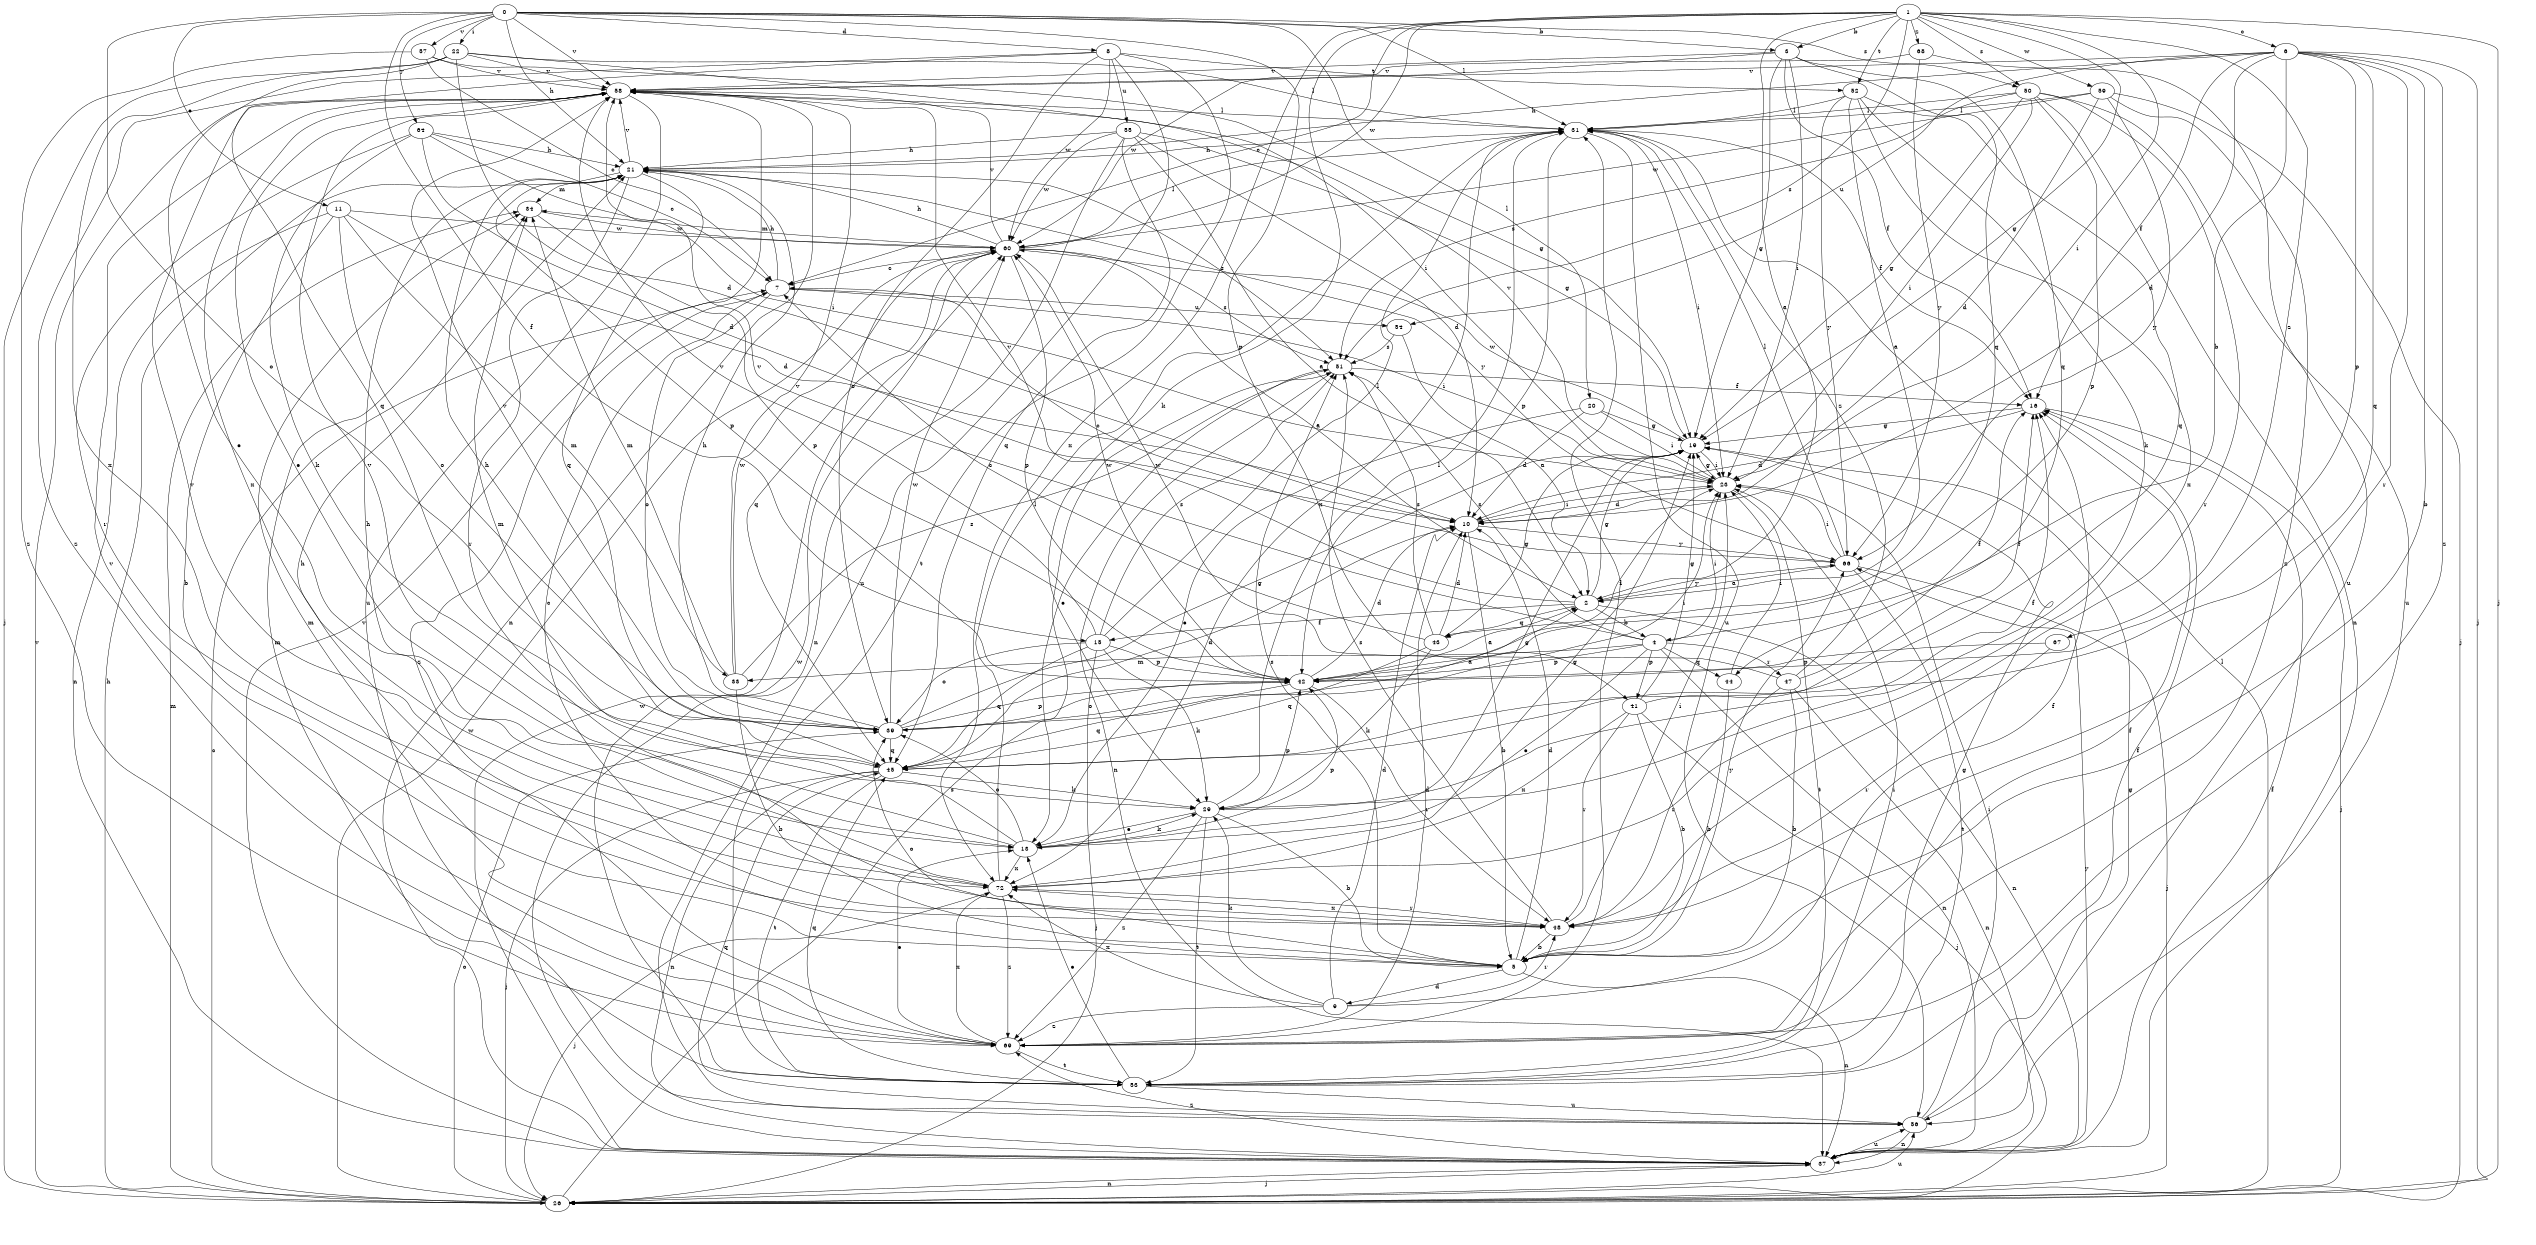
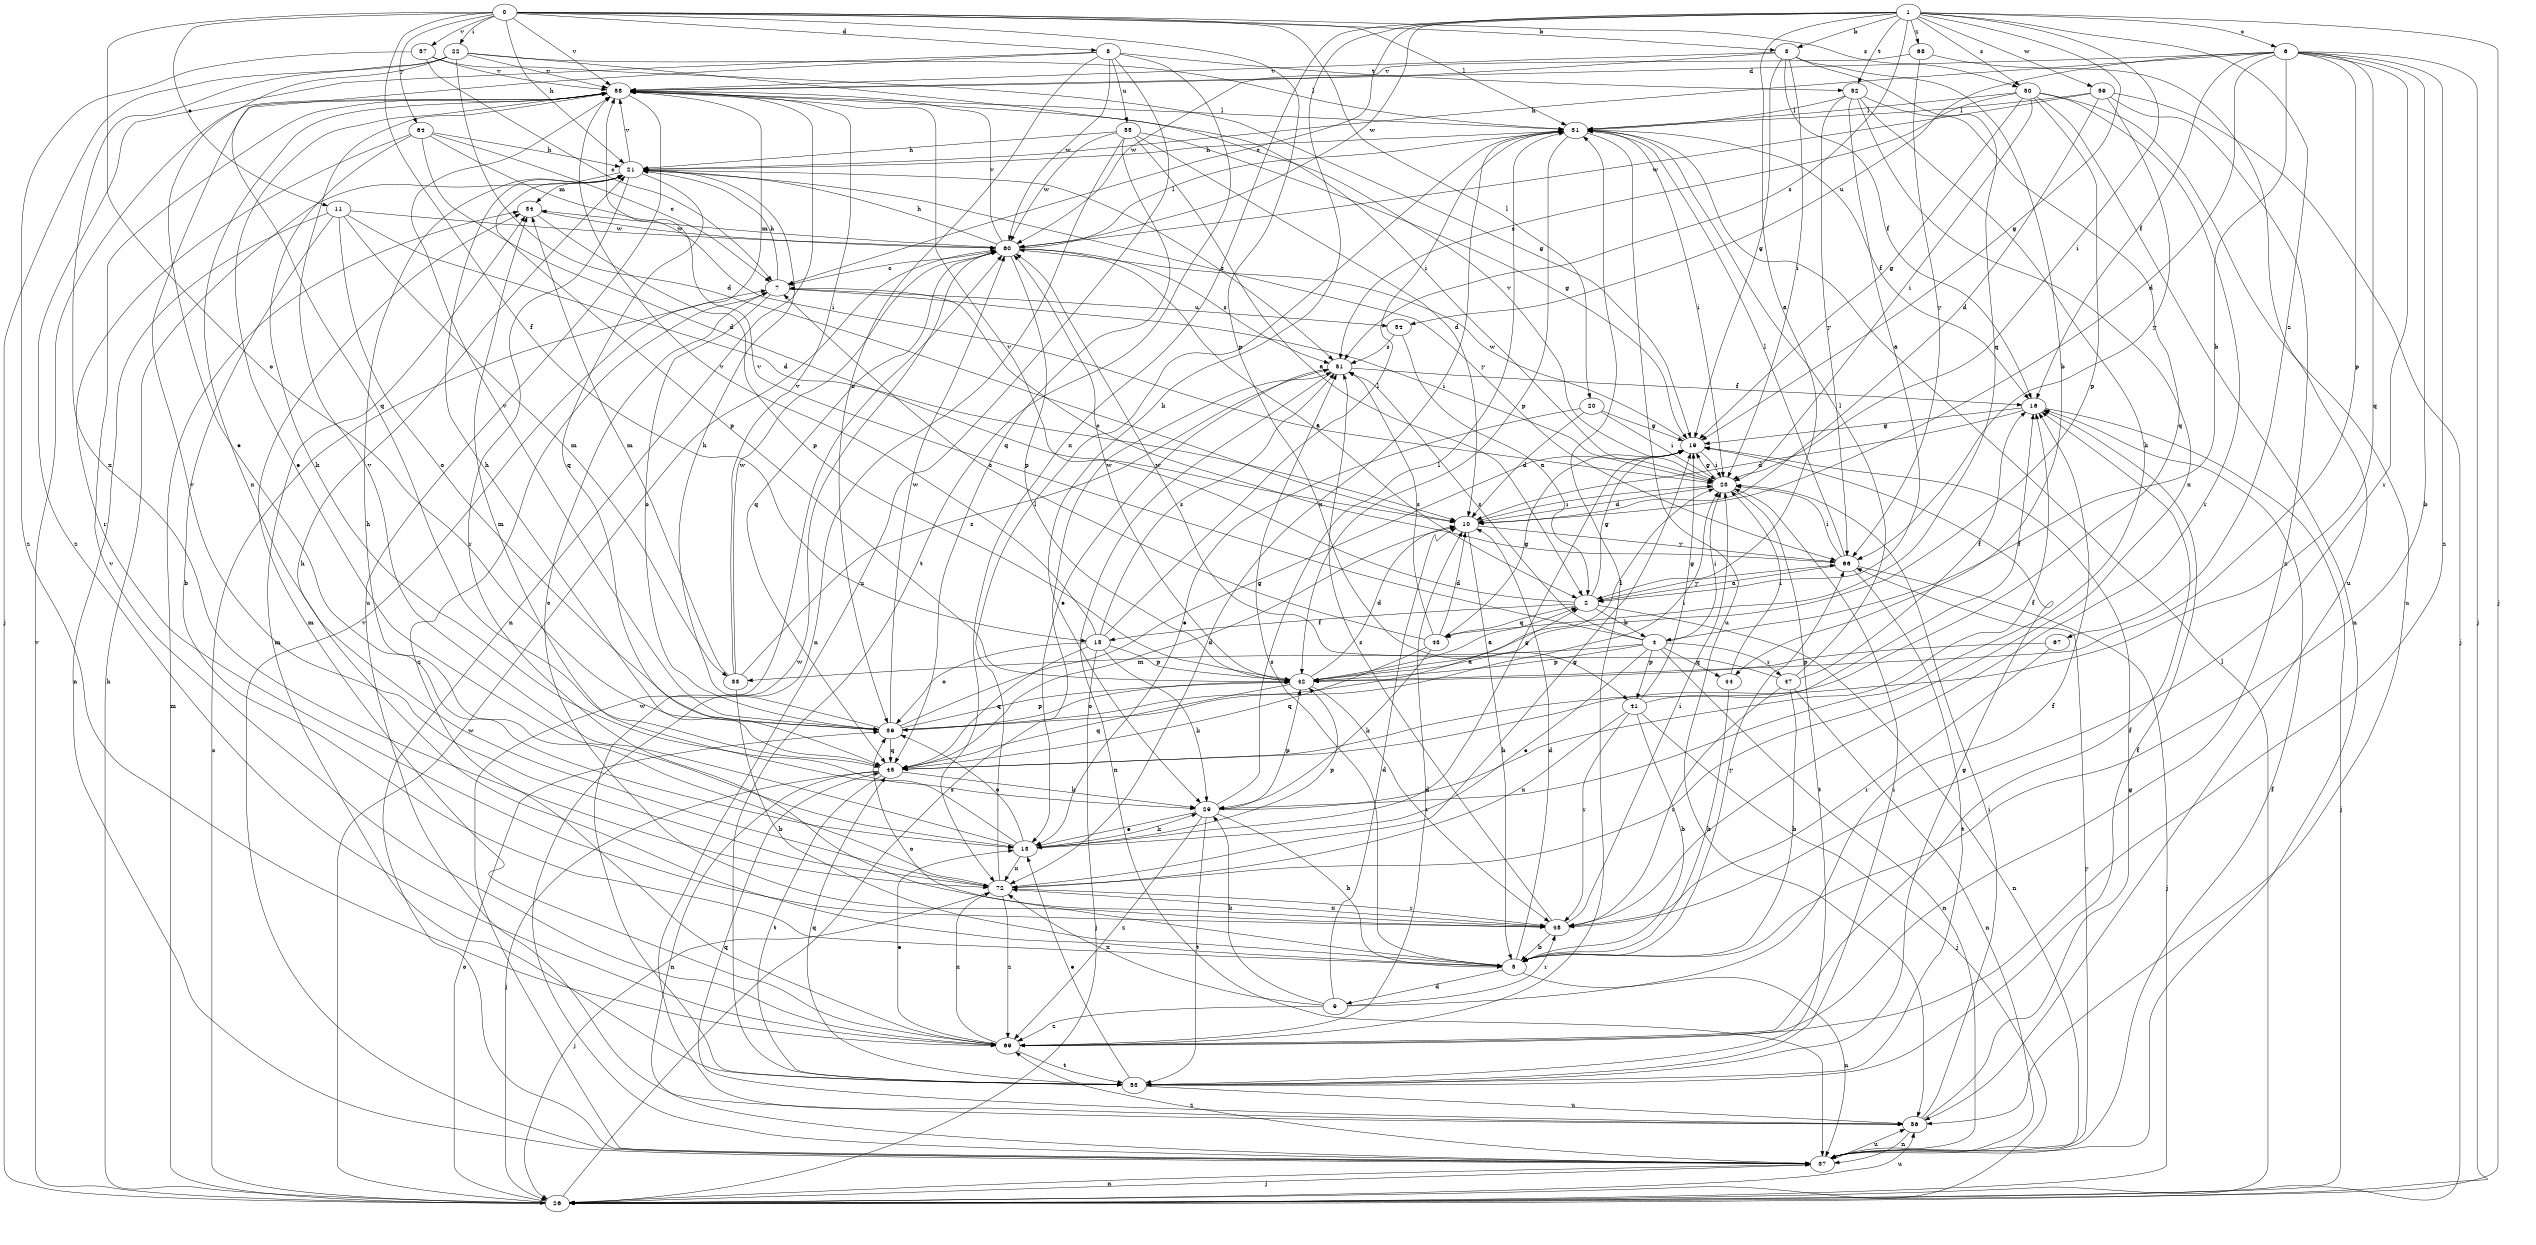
edge "6" -> "58": label "v" -> "d"
edge "3" -> "44": label "q" -> "b"
edge "47" -> "31": label "z" -> "l"
